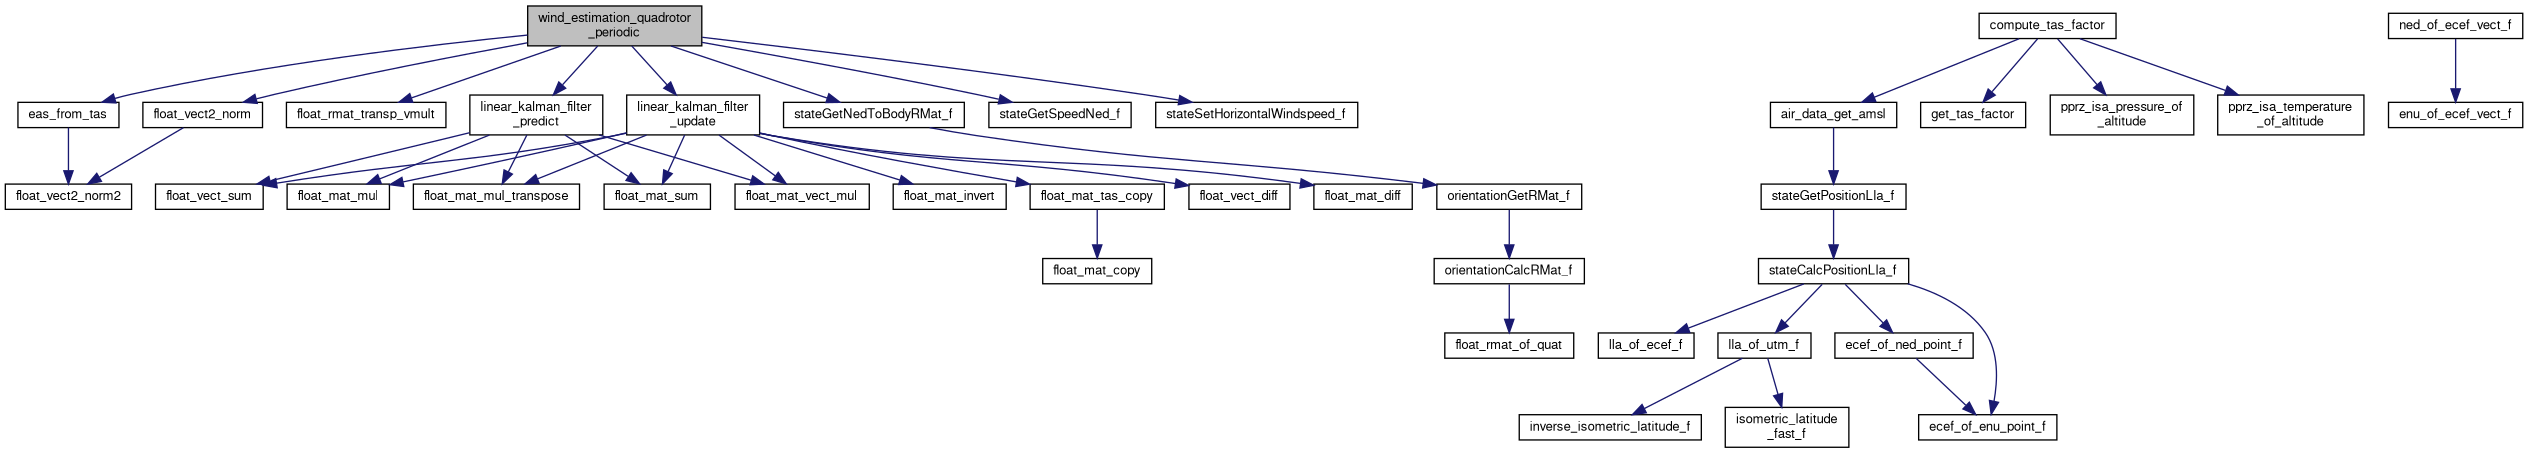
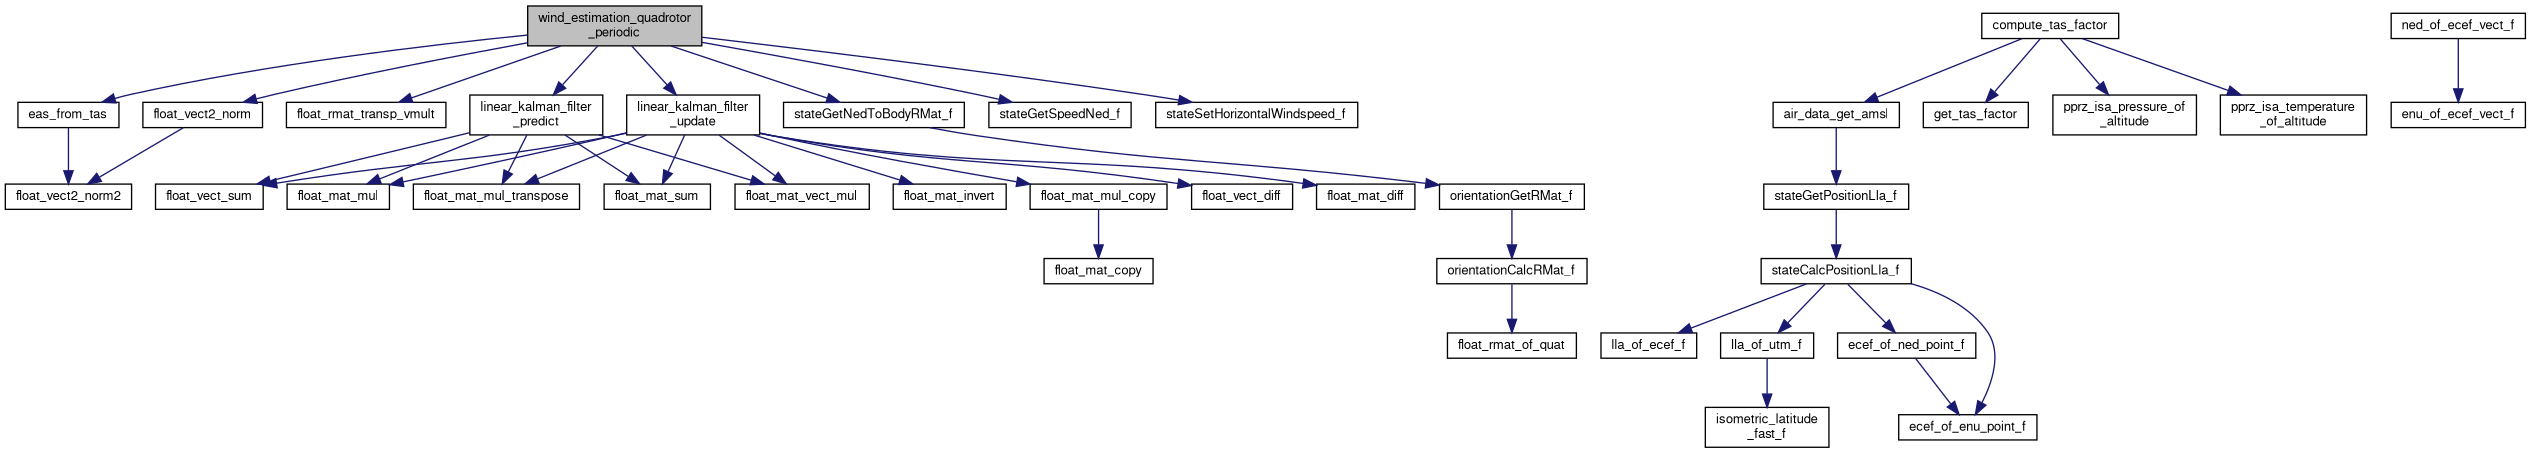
node "float_mat_tas_copy": label "float_mat_tas_copy" -> "float_mat_mul_copy"
node "inverse_isometric_latitude_f": removed
